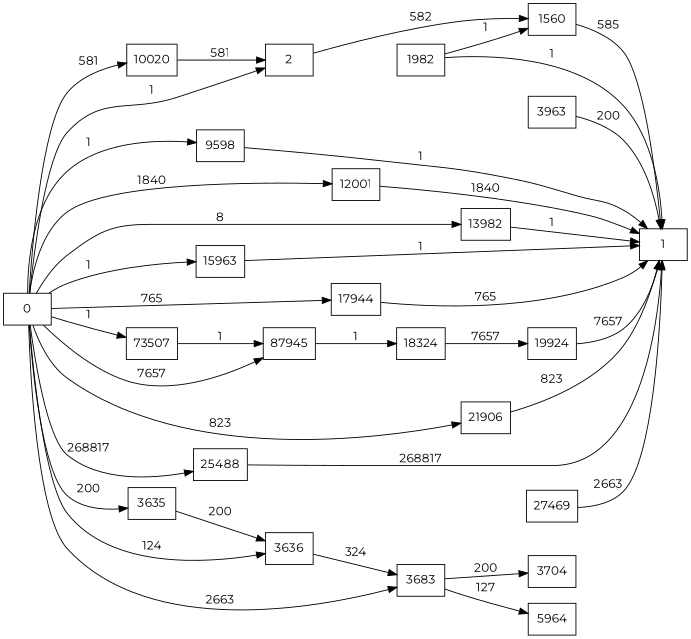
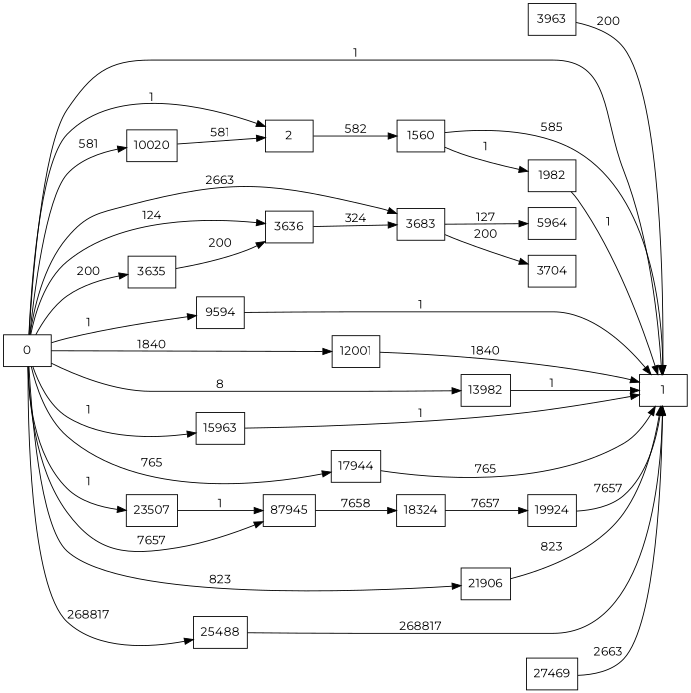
edge "1982" -> "1560": reversed
edge "0" -> "1": added, label "1"
node "9598": label "9598" -> "9594"
edge "87945" -> "18324": label "1" -> "7658"
node "73507": label "73507" -> "23507"
